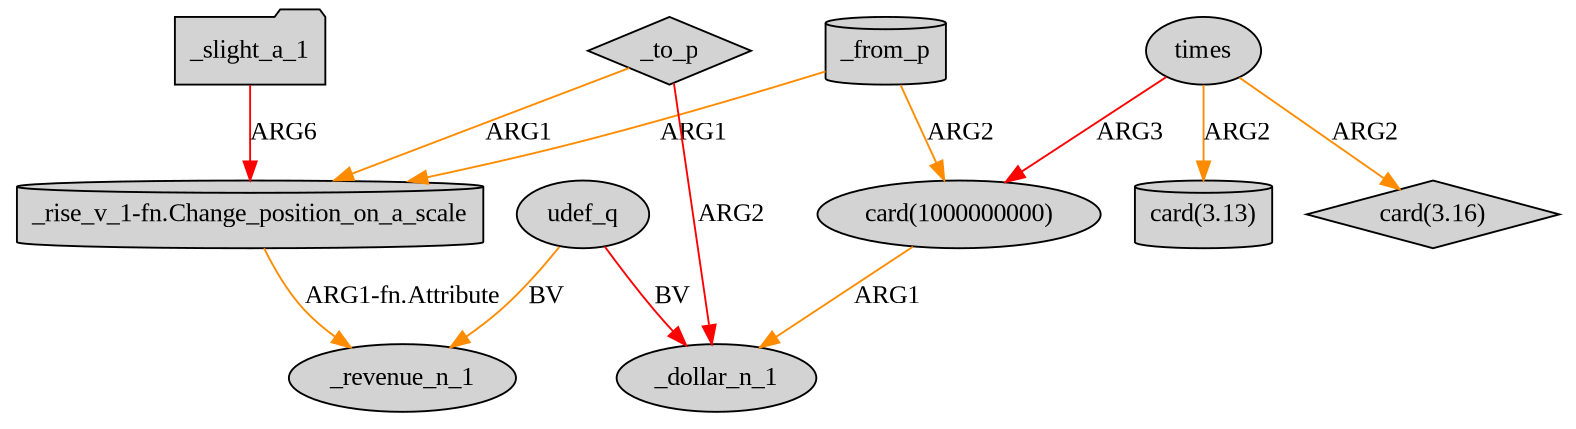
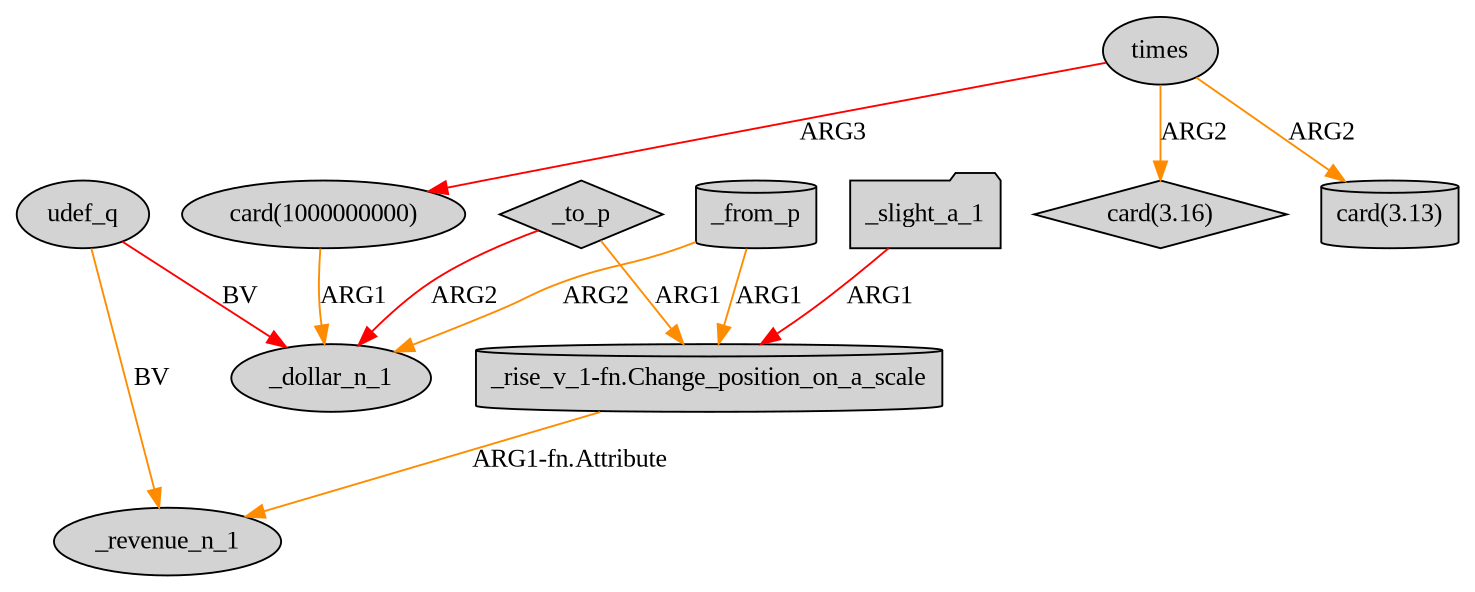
edge "_from_p" -> "card(1000000000)": now "_from_p" -> "_dollar_n_1"
edge "_slight_a_1" -> "_rise_v_1-fn.Change_position_on_a_scale": label "ARG6" -> "ARG1"
